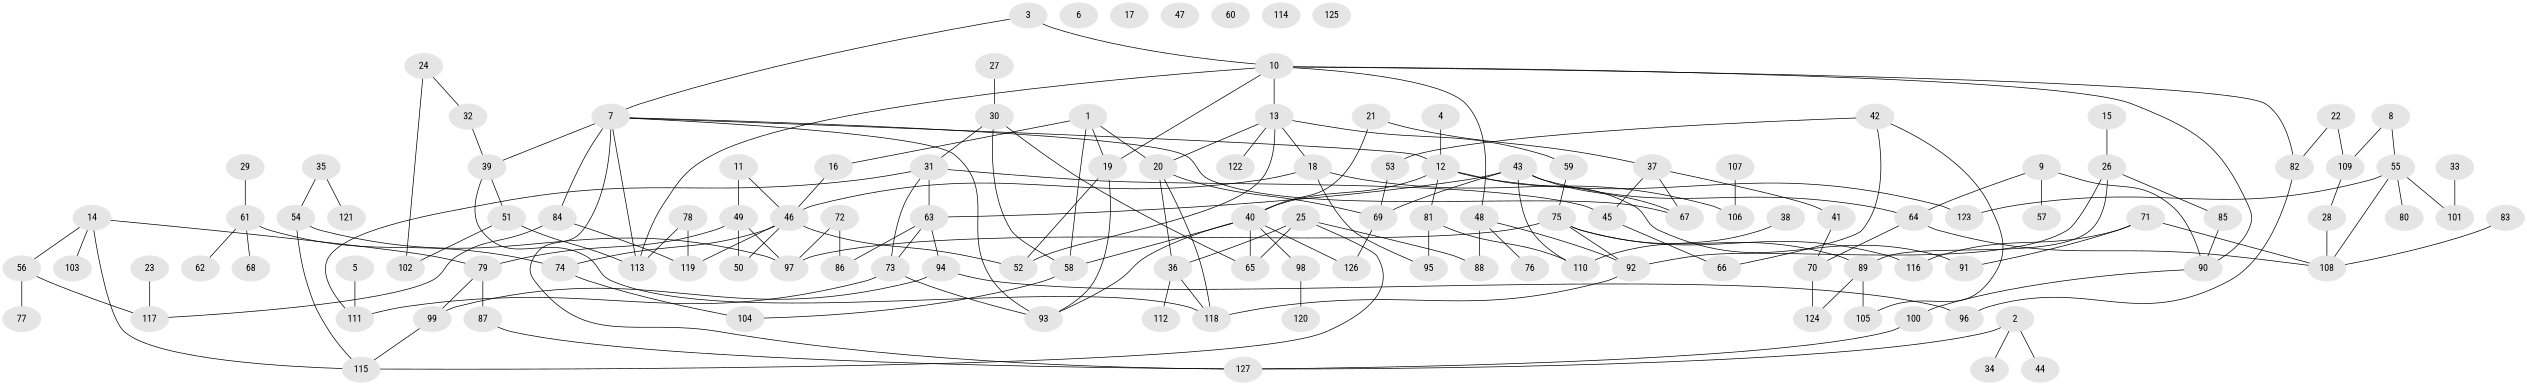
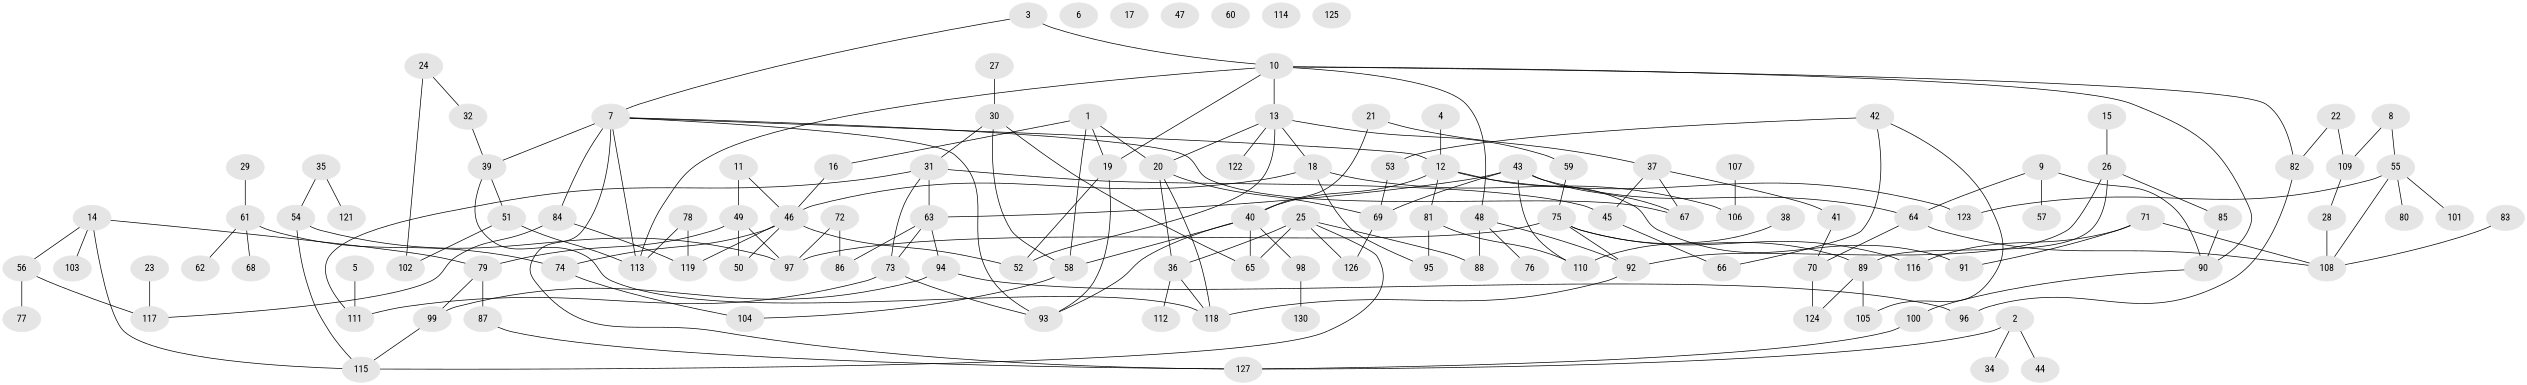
node "33": removed
edge "40" -- "126": now "25" -- "126"
node "120": label "120" -> "130"
